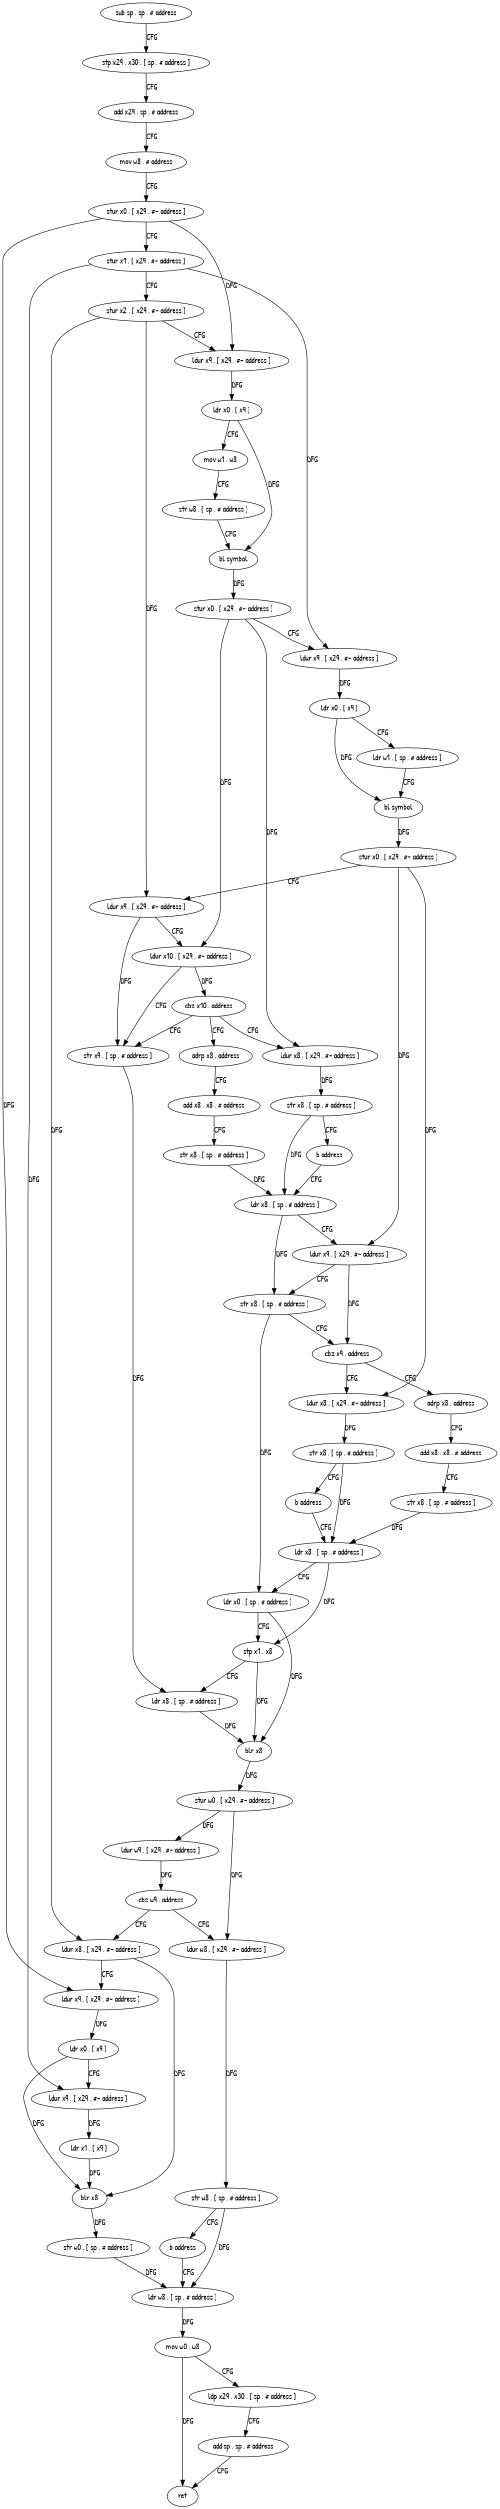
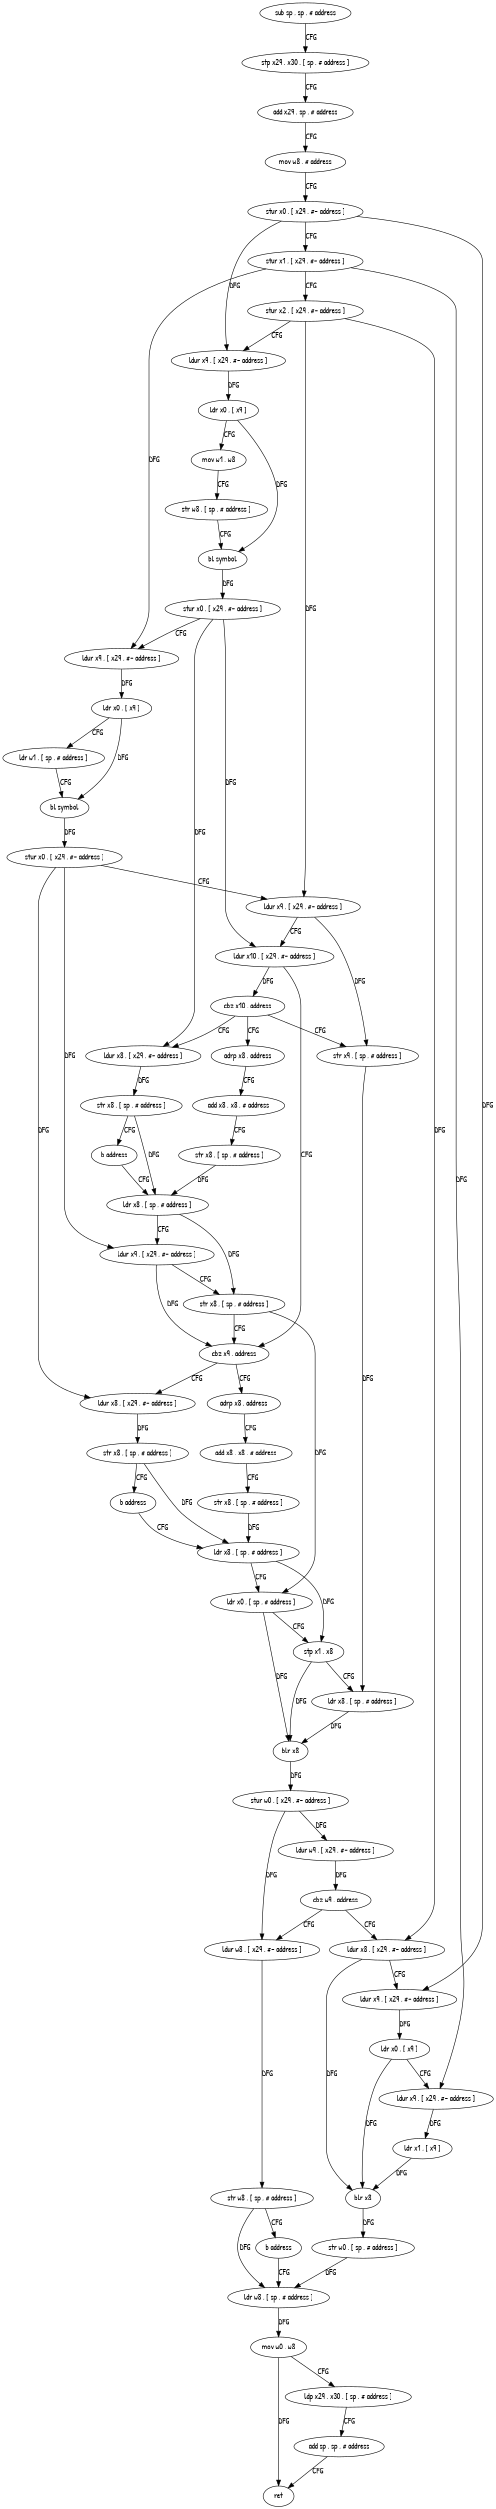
edge "ldur x10 , [ x29 , #- address ]" -> "str x9 , [ sp , # address ]": now "ldur x10 , [ x29 , #- address ]" -> "cbz x9 , address"
